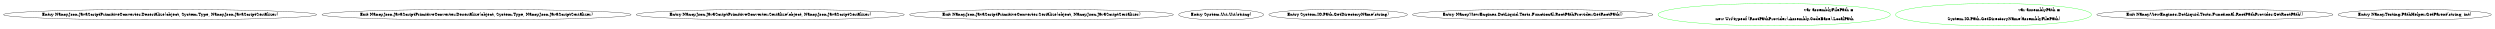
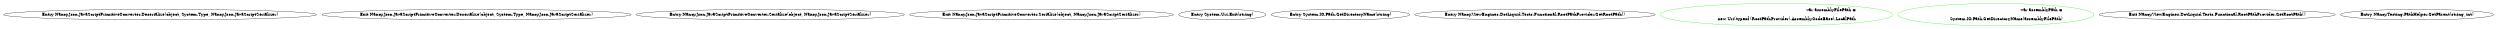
node "Entry System.Uri.Uri(string)": label "Entry System.Uri.Uri(string)" -> "Entry System.Uri.Exit(string)"
